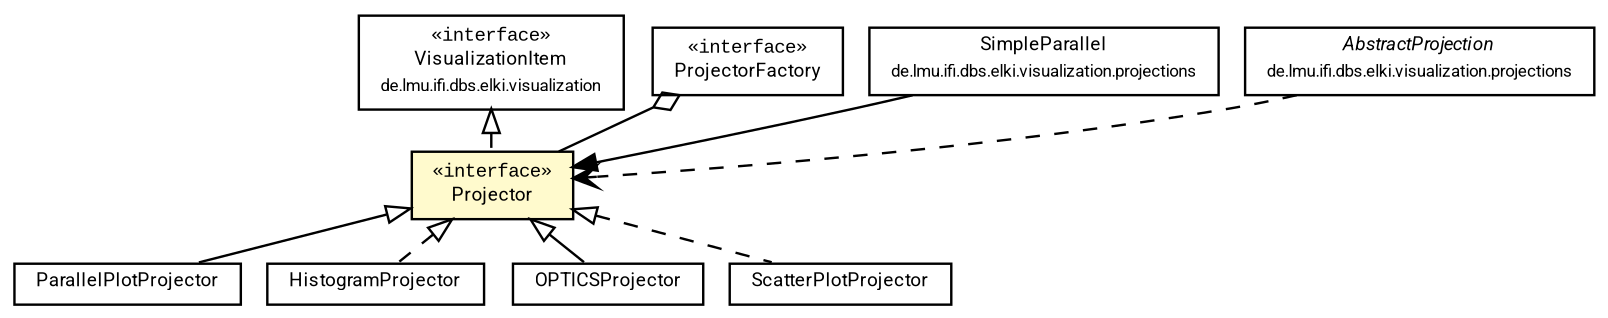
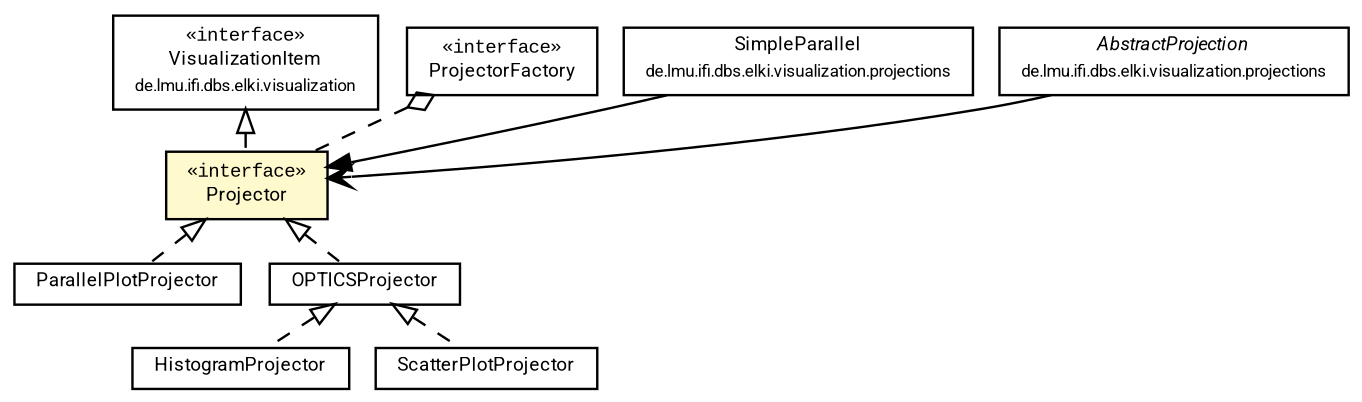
edge "Projector" -> "ProjectorFactory": style solid -> dashed
edge "AbstractProjection" -> "Projector": style dashed -> solid
edge "ParallelPlotProjector" -> "Projector": style solid -> dashed
edge "ScatterPlotProjector" -> "Projector": now "ScatterPlotProjector" -> "OPTICSProjector"
edge "HistogramProjector" -> "Projector": now "HistogramProjector" -> "OPTICSProjector"
edge "OPTICSProjector" -> "Projector": style solid -> dashed
